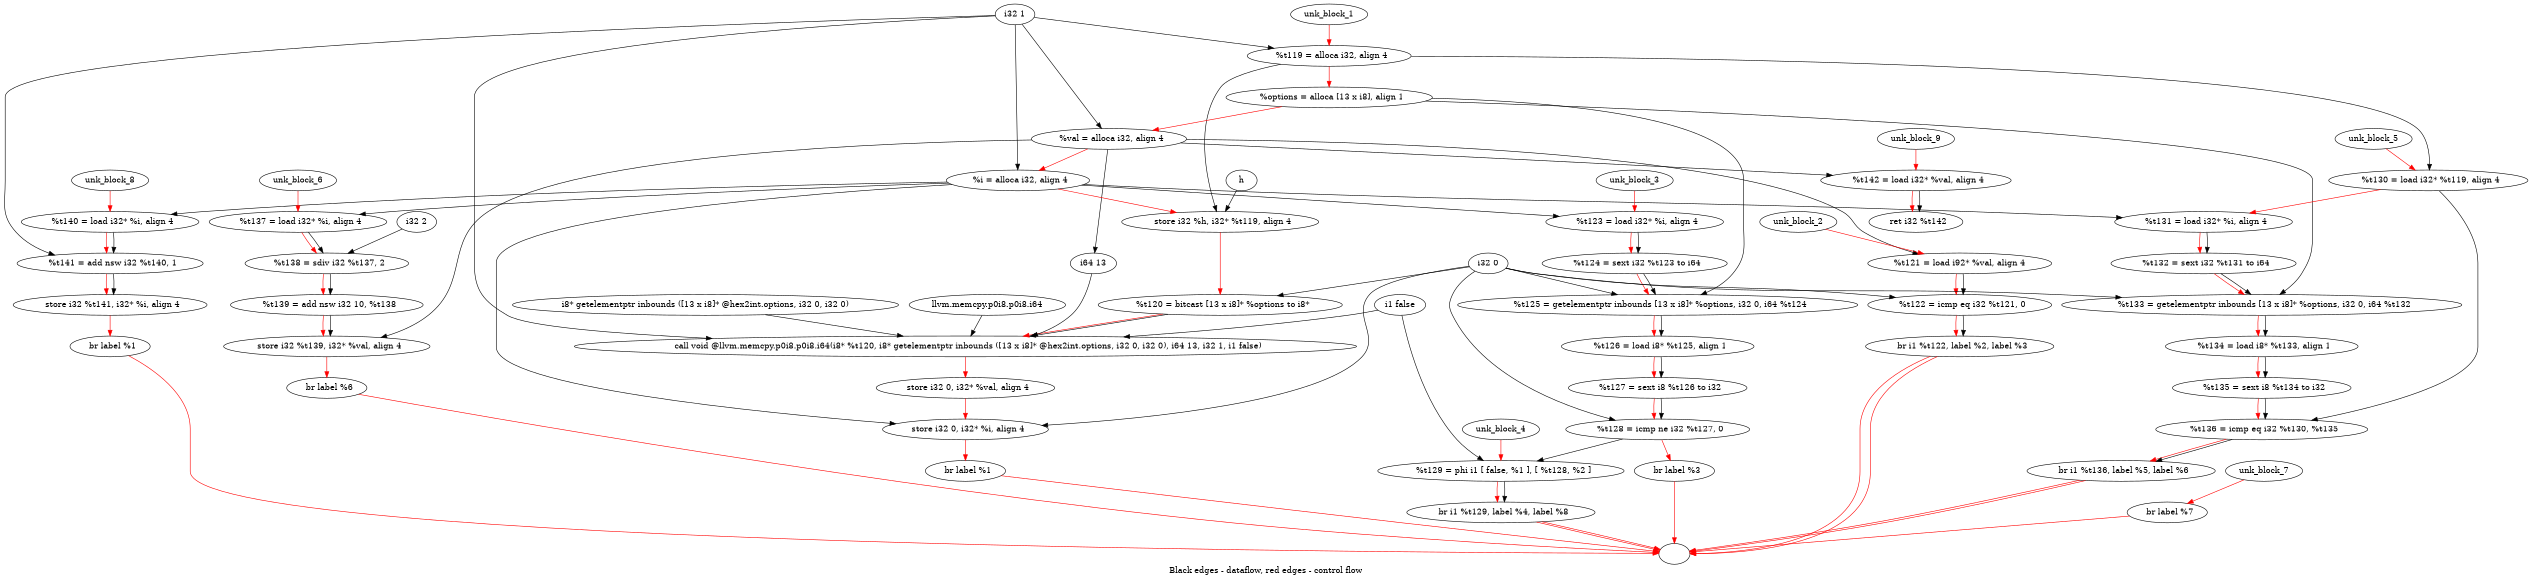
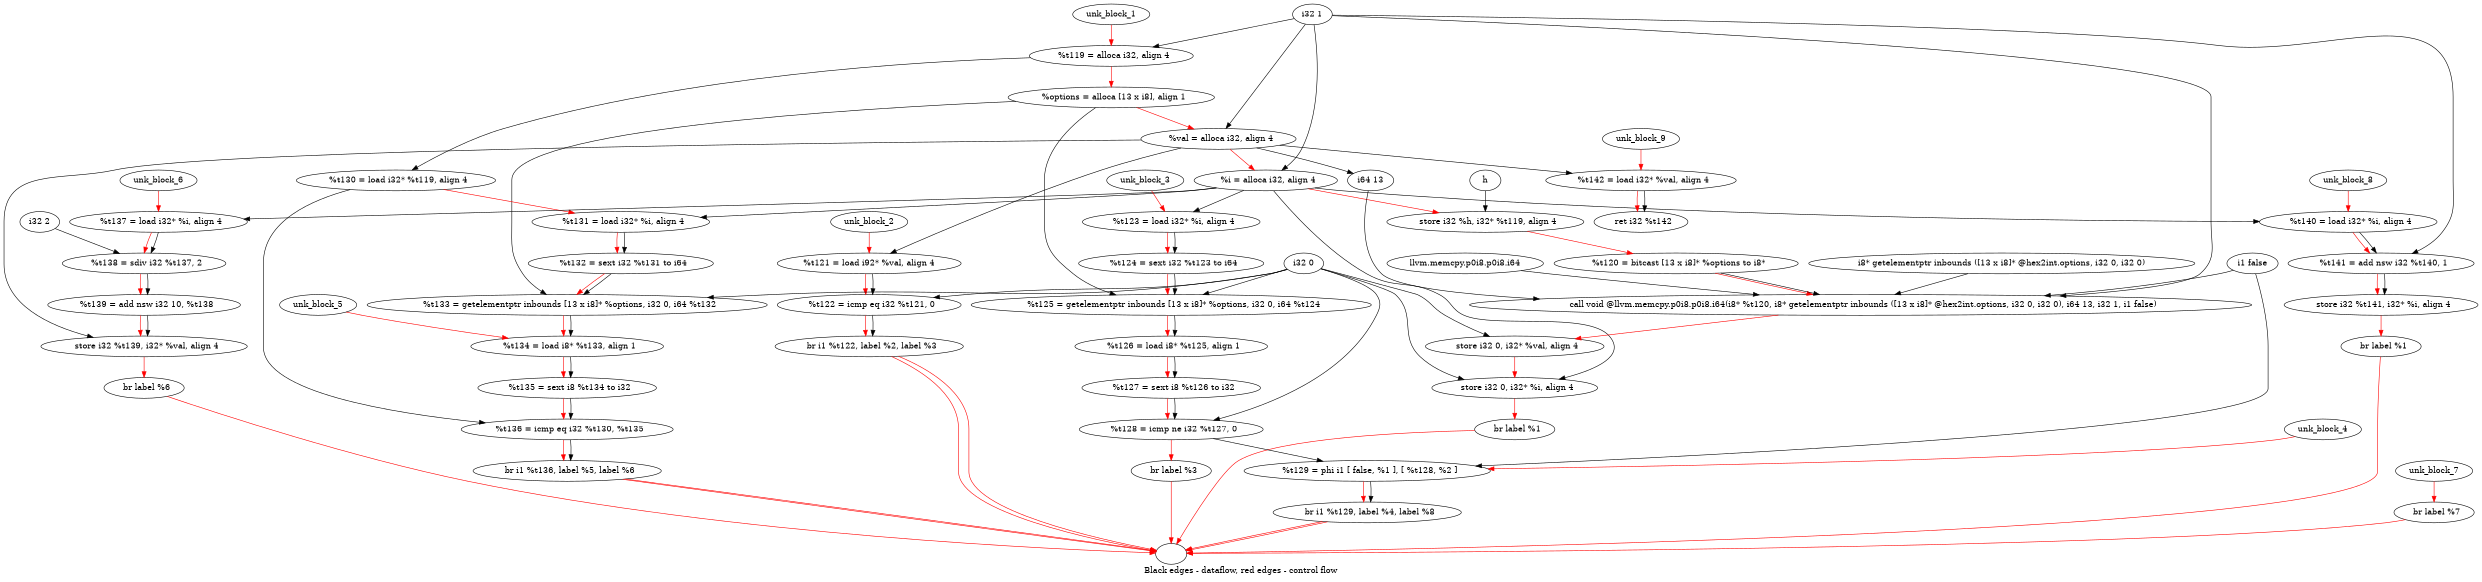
edge "%t119 = alloca i32, align 4" -> "store i32 %h, i32* %t119, align 4": removed
edge "unk_block_5" -> "%t130 = load i32* %t119, align 4": now "unk_block_5" -> "%t134 = load i8* %t133, align 1"
edge "i32 0" -> "%t120 = bitcast [13 x i8]* %options to i8*": now "i32 0" -> "store i32 0, i32* %val, align 4"
